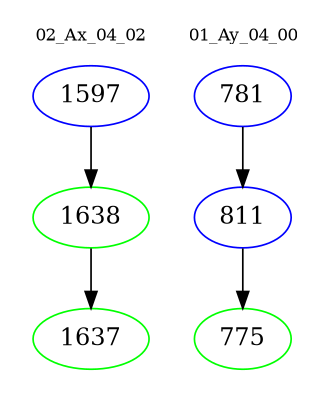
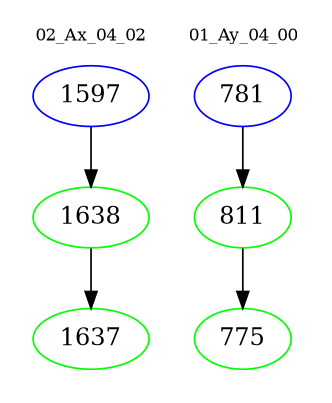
node "811": color blue -> green
